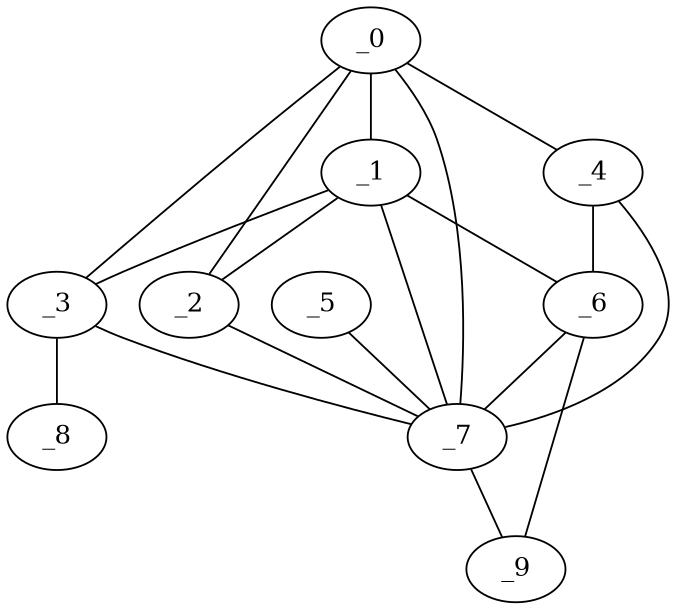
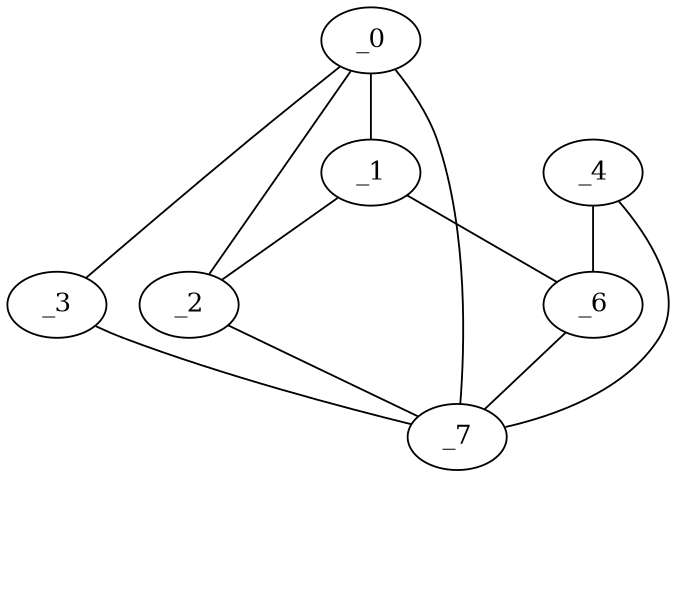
edge "_0" -- "_4": removed
edge "_1" -- "_3": removed
node "_5": removed
edge "_1" -- "_7": removed
node "_8": removed
node "_9": removed
